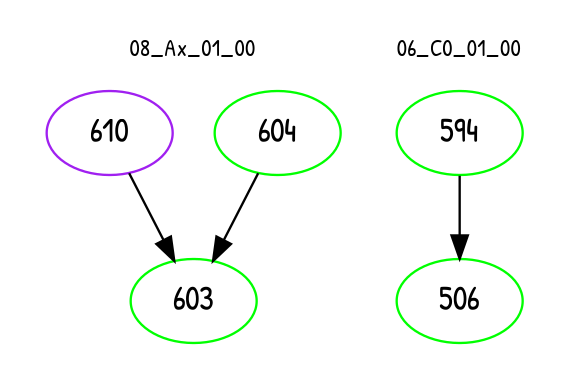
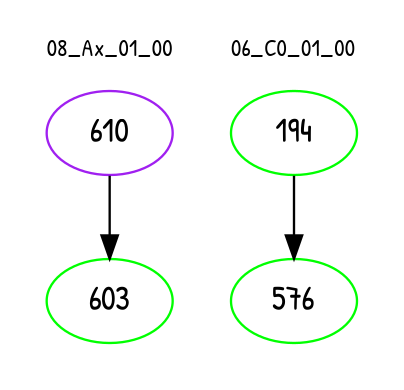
node "604": removed
node "594": label "594" -> "194"
node "506": label "506" -> "576"
